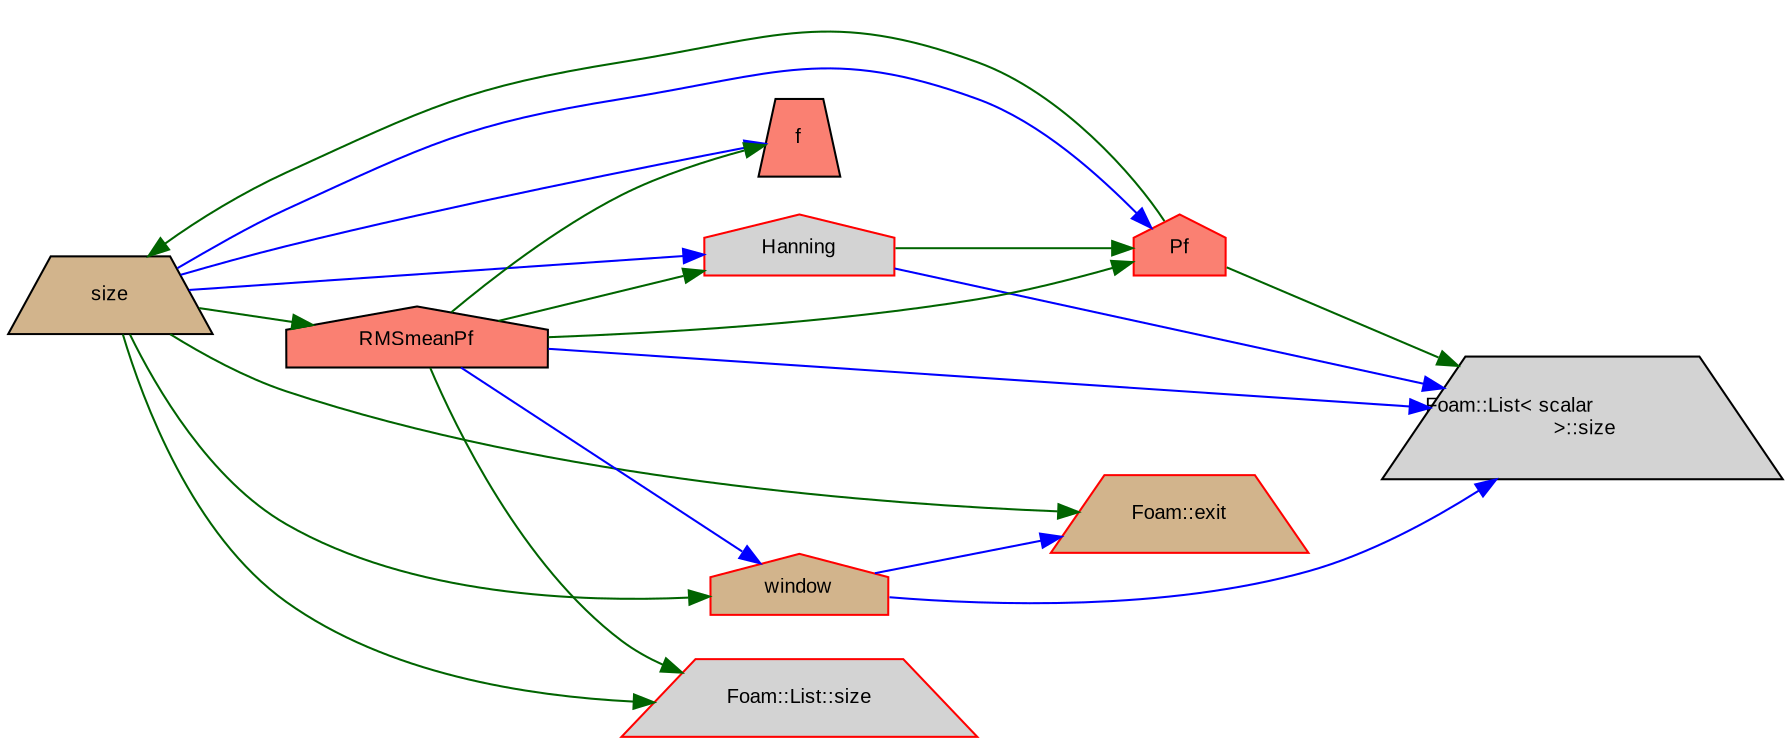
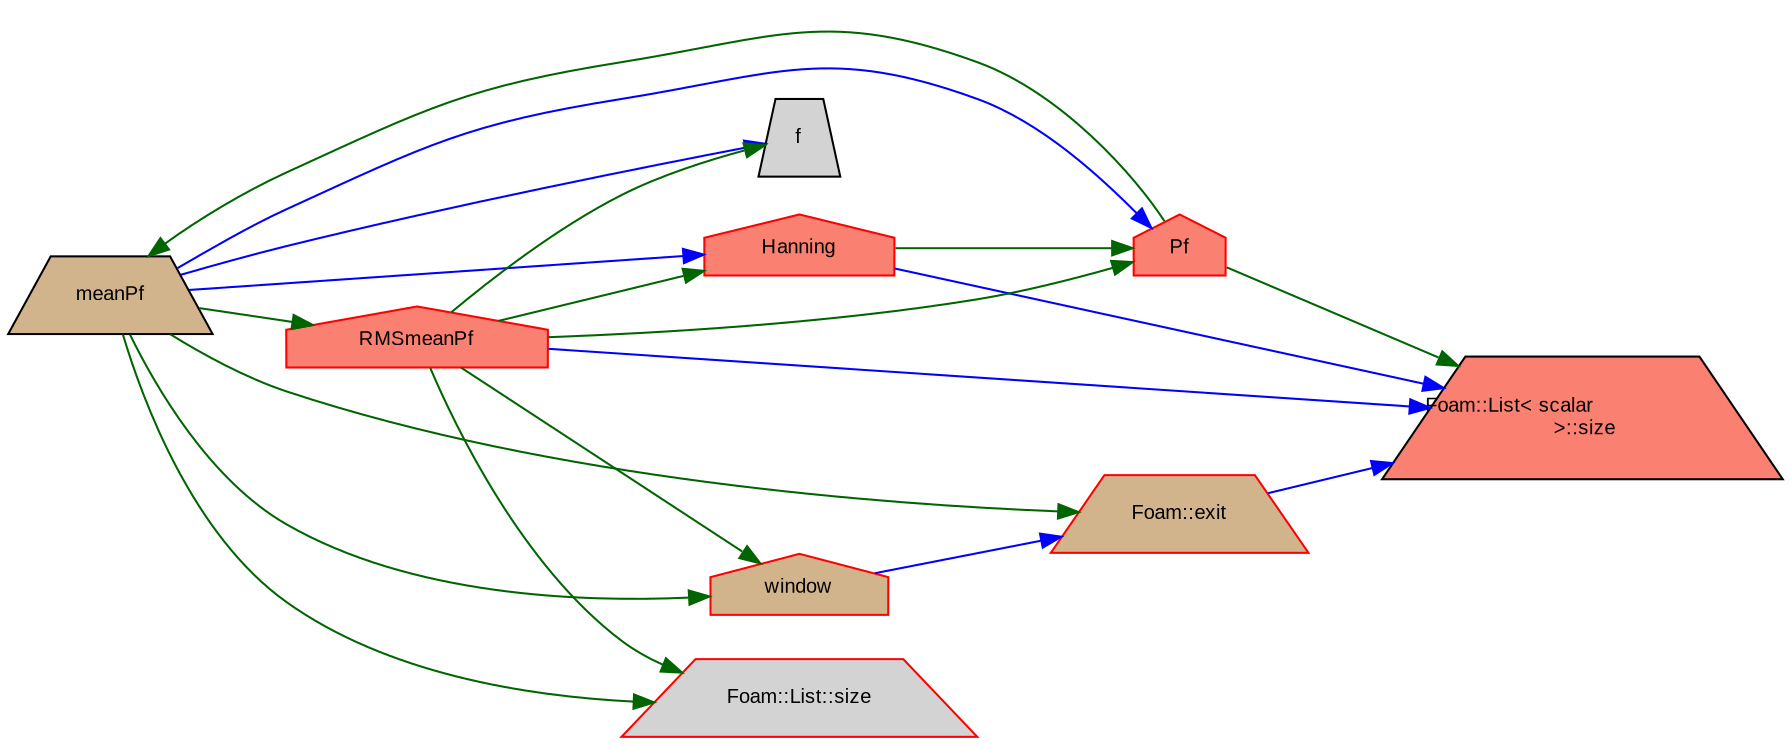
node "f": fillcolor salmon -> lightgrey
node "Hanning": fillcolor lightgrey -> salmon
node "size": label "size" -> "meanPf"
node "RMSmeanPf": color black -> red
node "Foam::List< scalar >::size": fillcolor lightgrey -> salmon
edge "RMSmeanPf" -> "window": color blue -> darkgreen
edge "window" -> "Foam::List< scalar >::size": now "Foam::exit" -> "Foam::List< scalar >::size"
